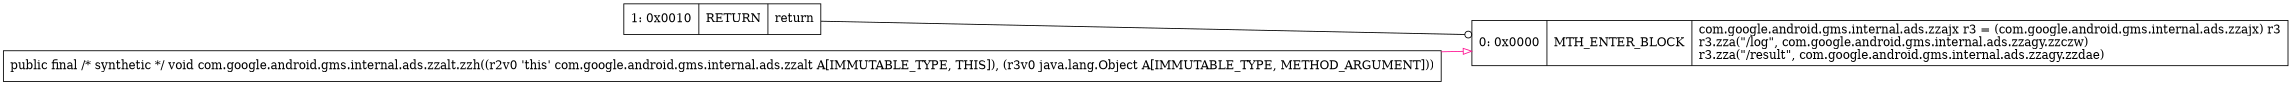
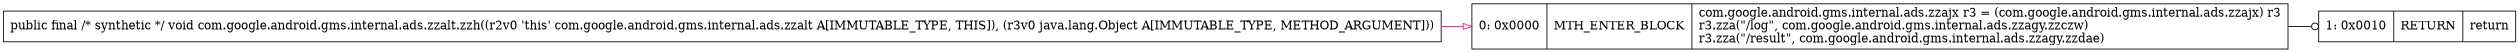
edge "1: 0x0010" -> "0: 0x0000": reversed
